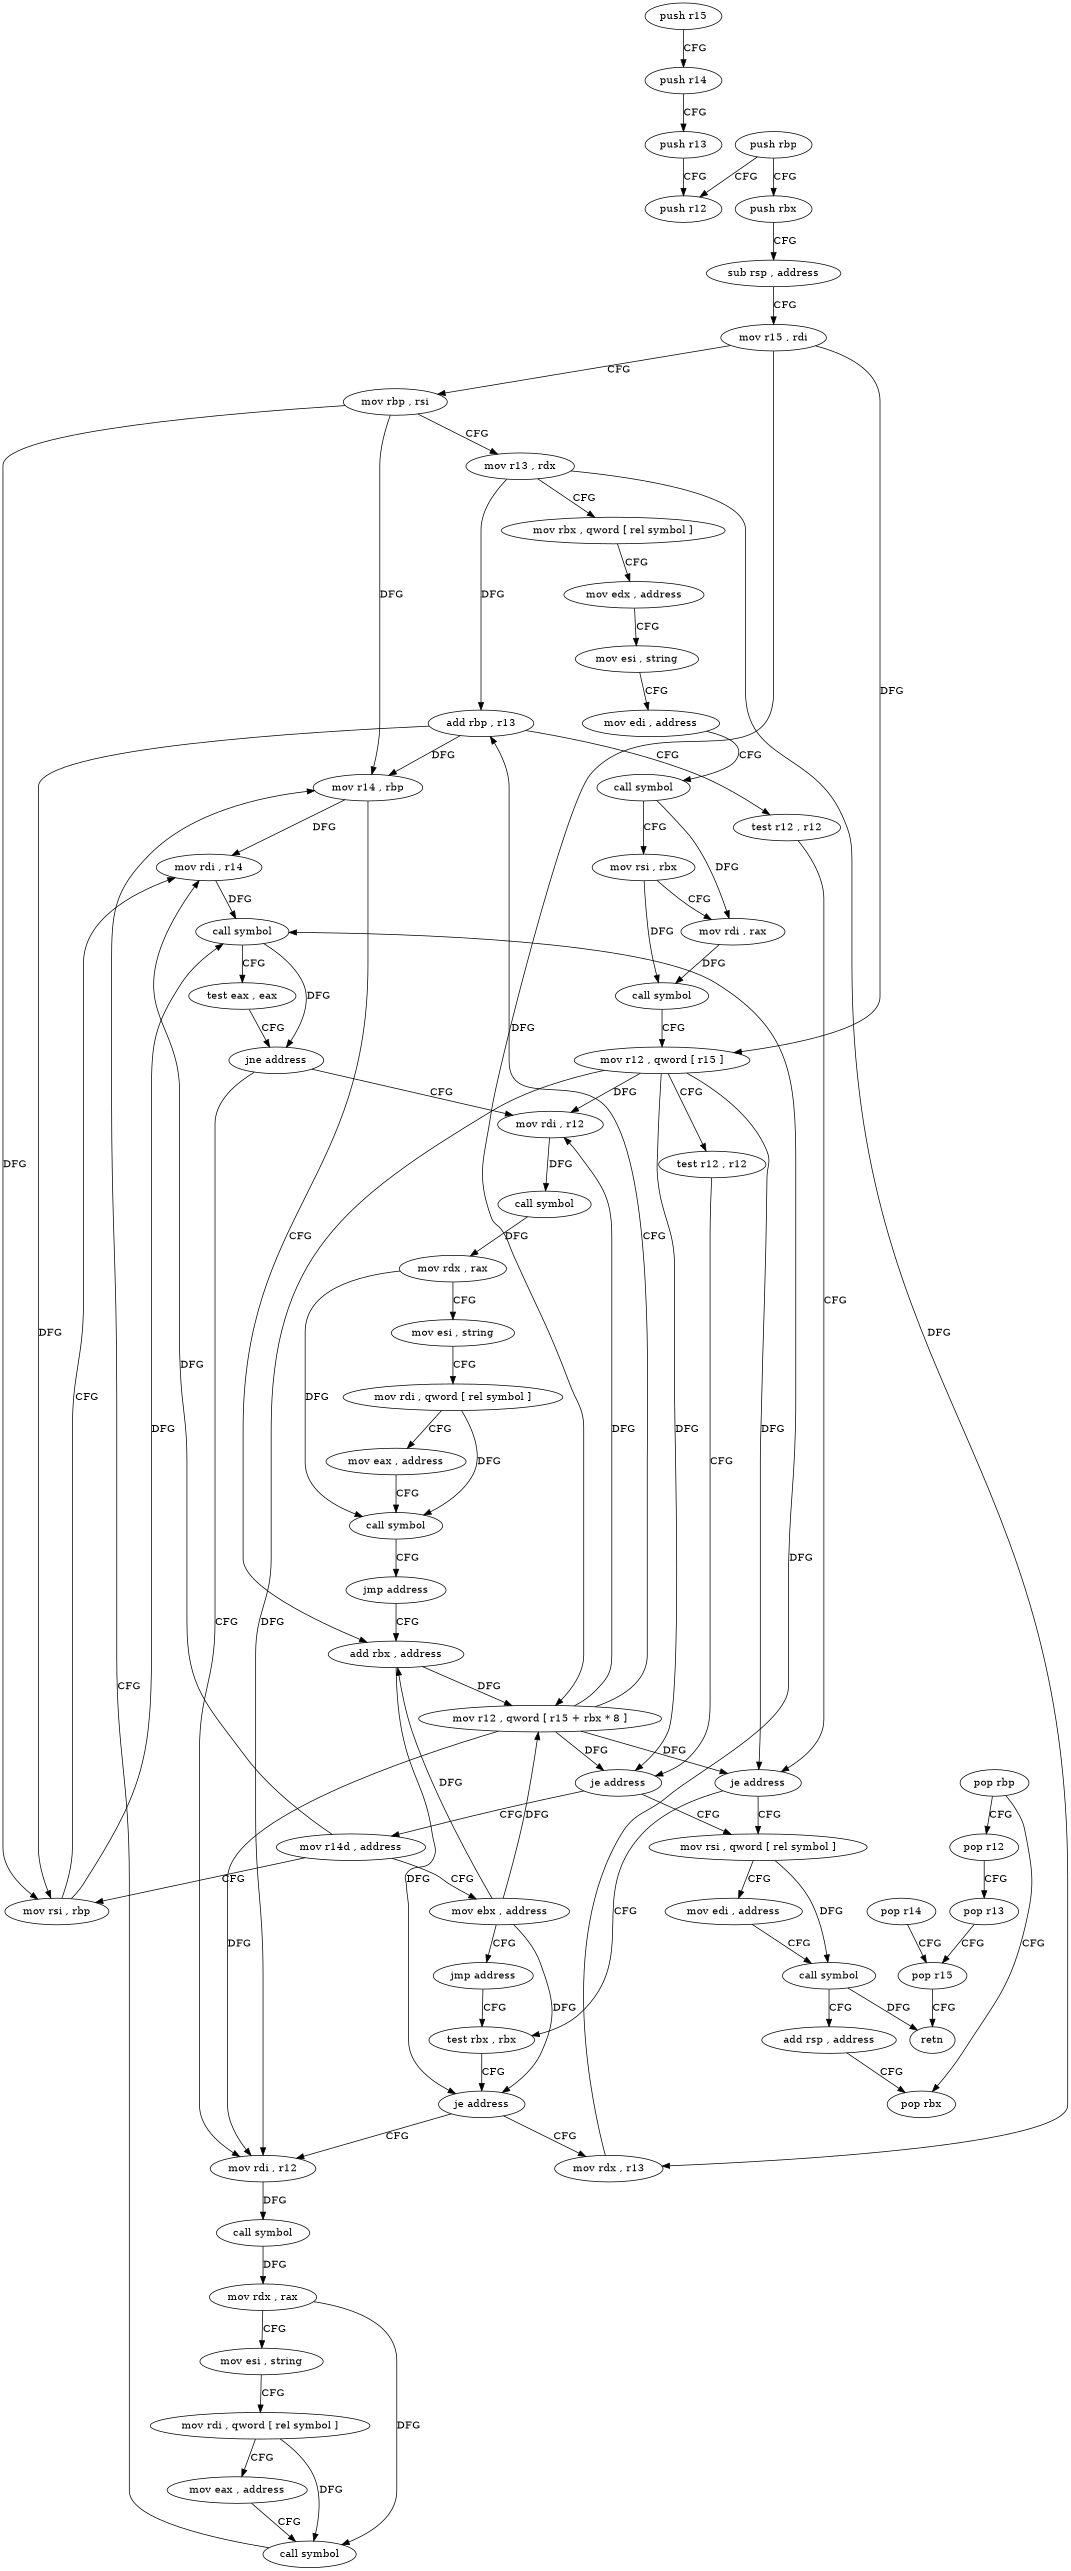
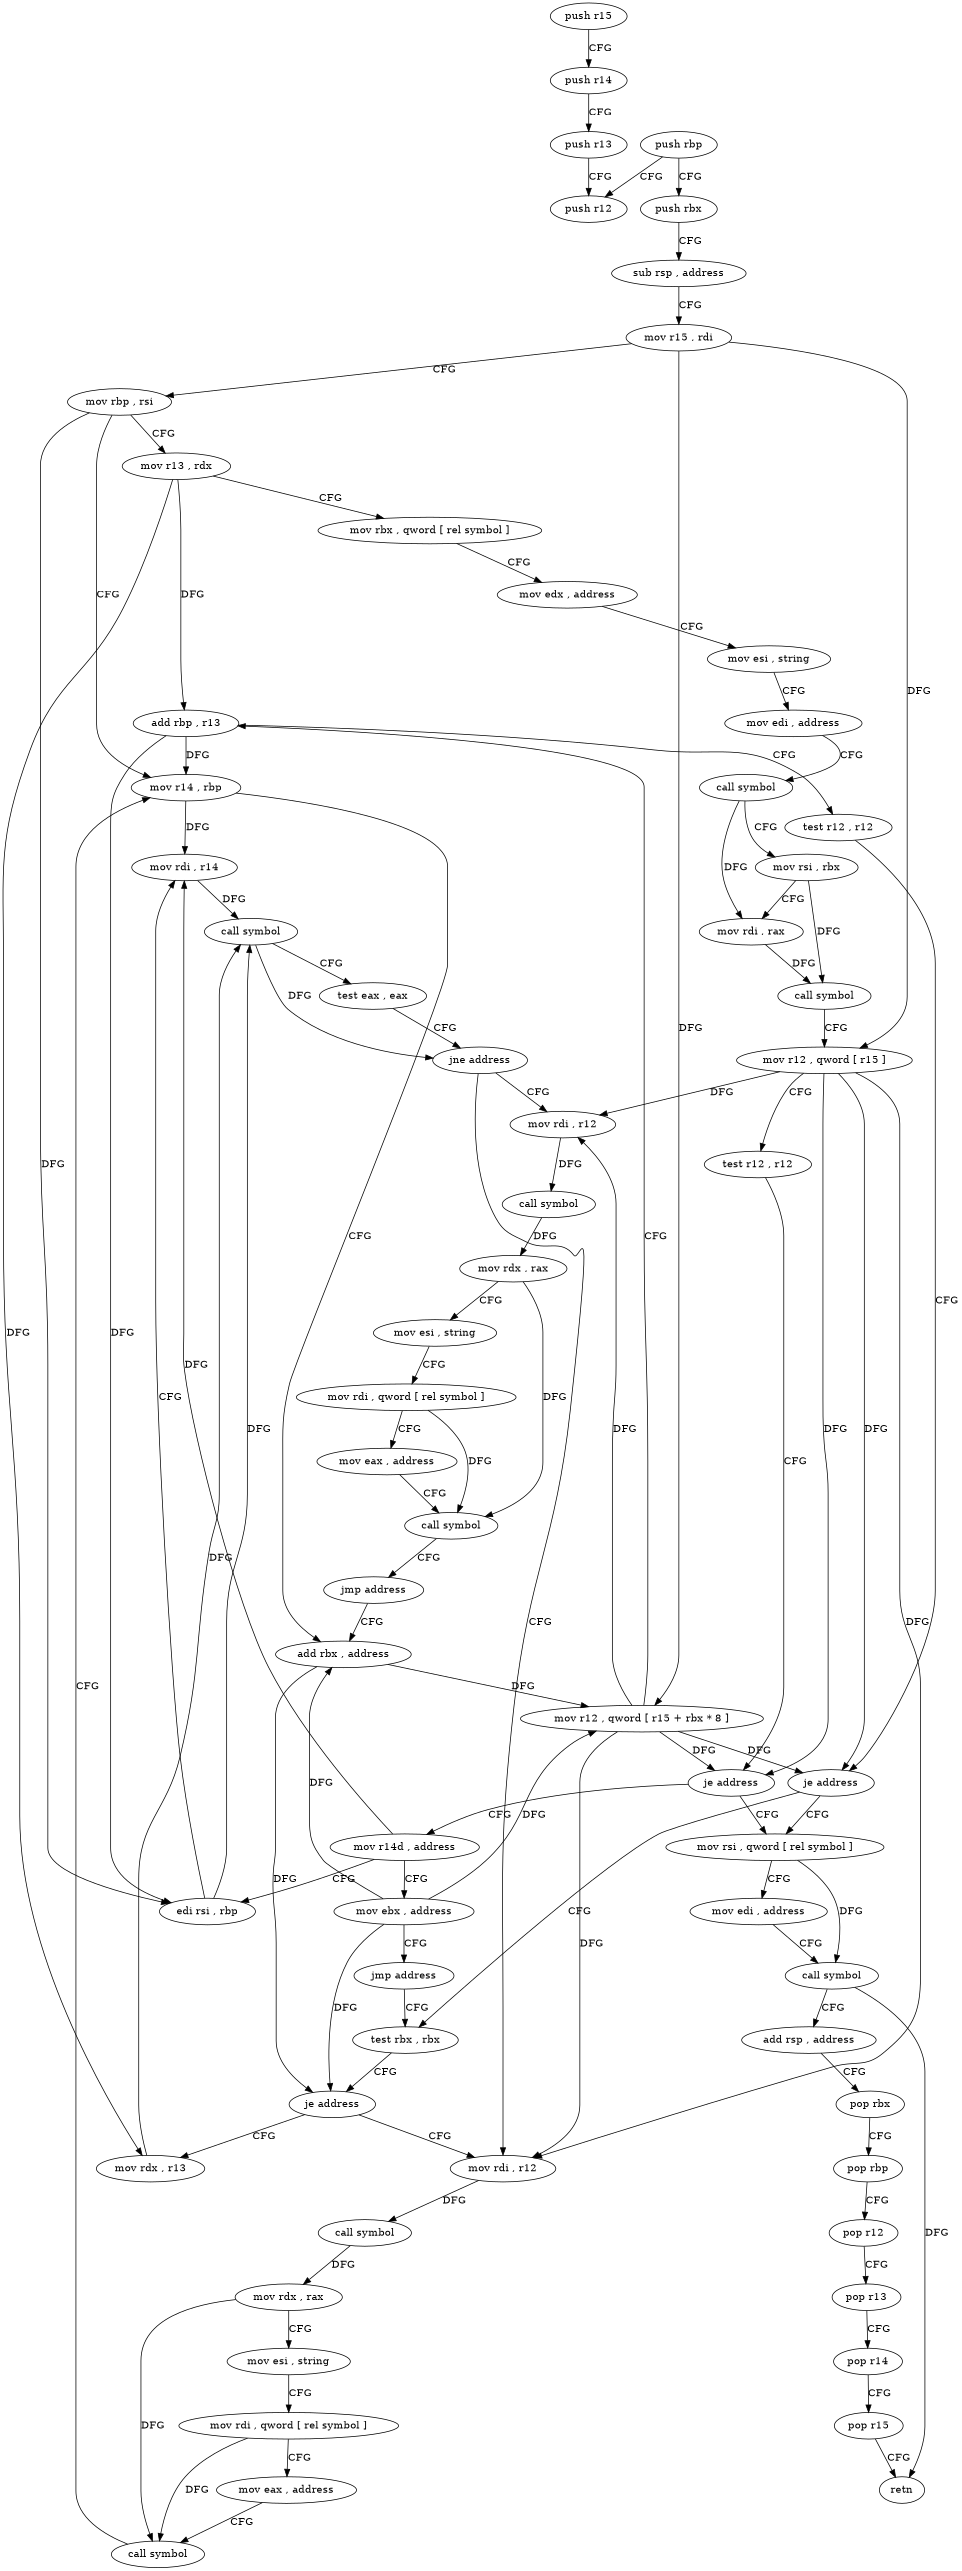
edge "mov rbp , rsi" -> "mov r14 , rbp": label "DFG" -> "CFG"
node "mov rsi , rbp": label "mov rsi , rbp" -> "edi rsi , rbp"
edge "pop r13" -> "pop r15": now "pop r13" -> "pop r14"
edge "pop rbp" -> "pop rbx": reversed
